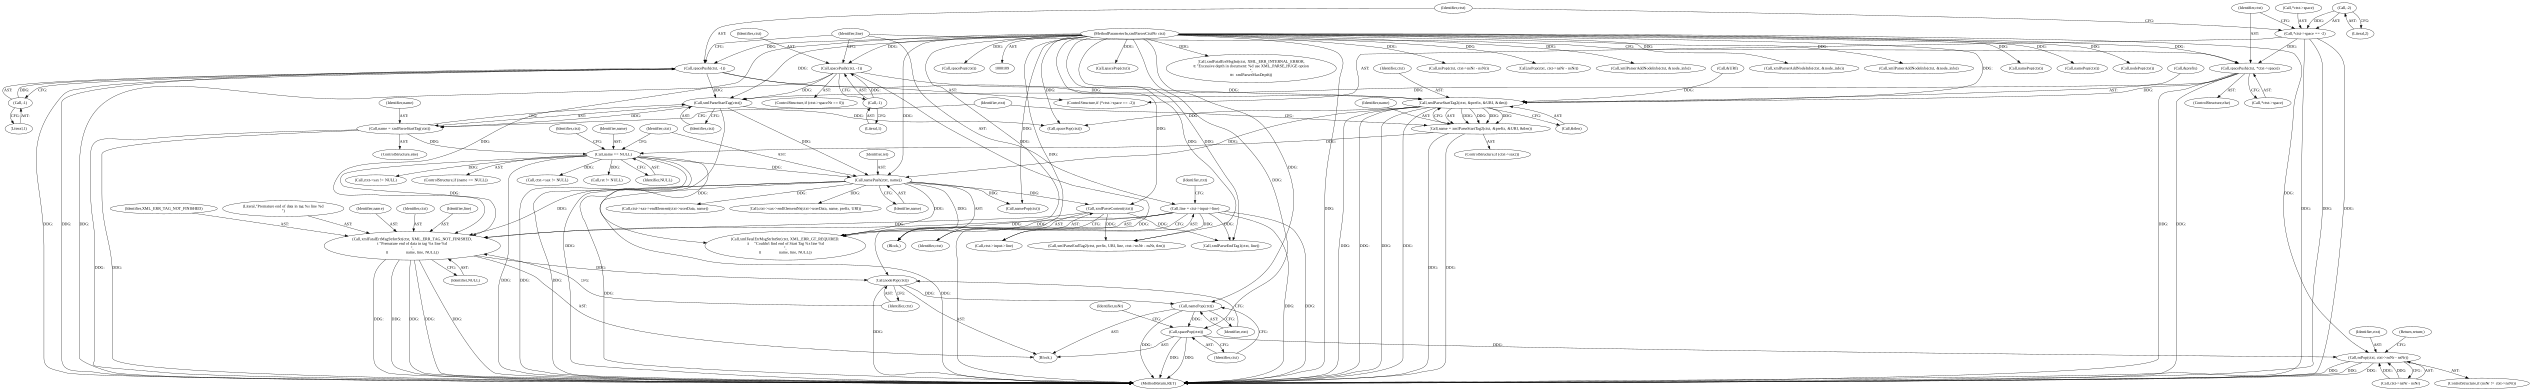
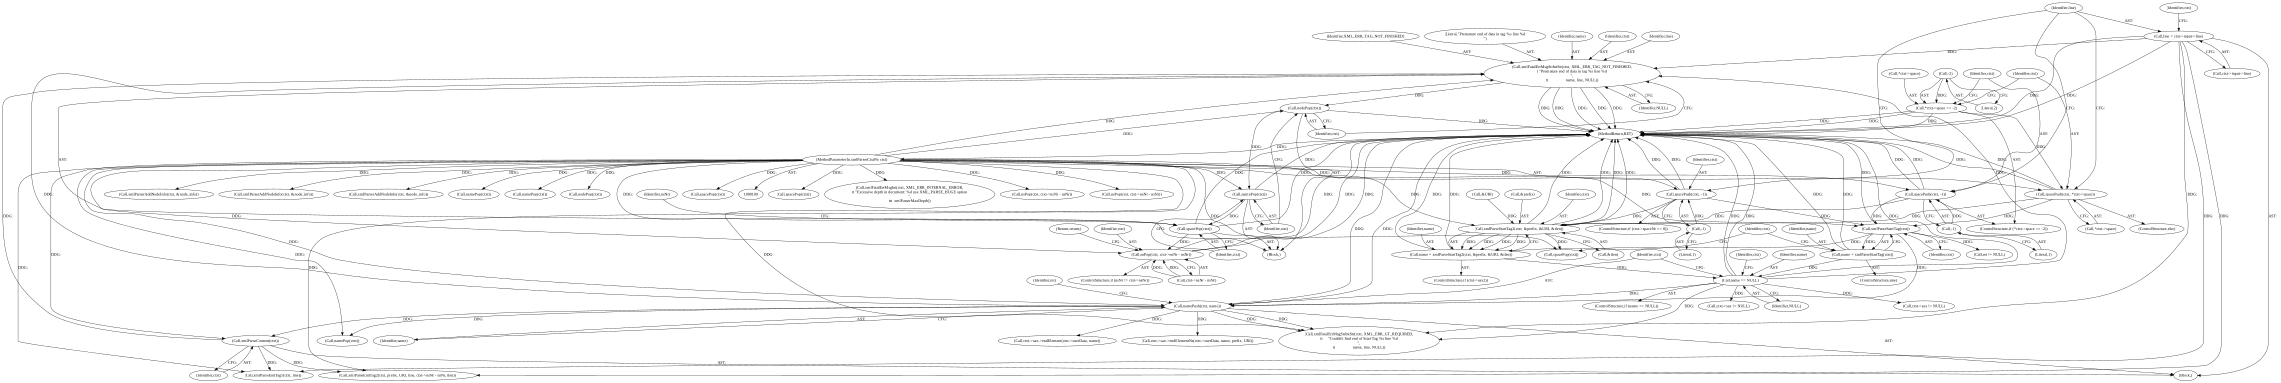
edge "(MethodParameterIn,xmlParserCtxtPtr ctxt)" -> "(Call,spacePush(ctxt, *ctxt->space))": label "DDG: " -> "AST: "
edge "(Call,xmlParseStartTag2(ctxt, &prefix, &URI, &tlen))" -> "(Call,namePush(ctxt, name))": removed, label "DDG:"
edge "(Call,name == NULL)" -> "(Call,ret != NULL)": now "(Call,xmlParseStartTag(ctxt))" -> "(Call,ret != NULL)"
edge "(Identifier,ret)" -> "(Call,namePush(ctxt, name))": label "AST: " -> "CFG: "
edge "(MethodParameterIn,xmlParserCtxtPtr ctxt)" -> "(MethodReturn,RET)": reversed
